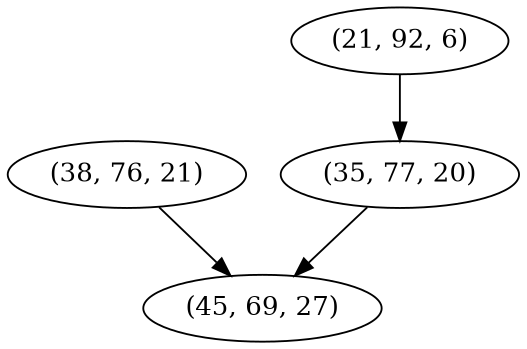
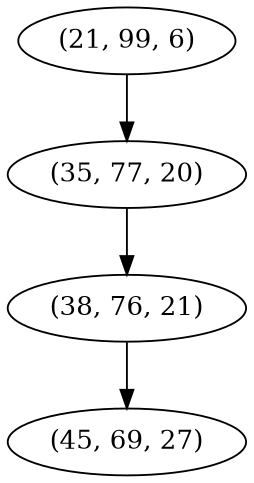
node "(21, 92, 6)": label "(21, 92, 6)" -> "(21, 99, 6)"
edge "(35, 77, 20)" -> "(45, 69, 27)": now "(35, 77, 20)" -> "(38, 76, 21)"
